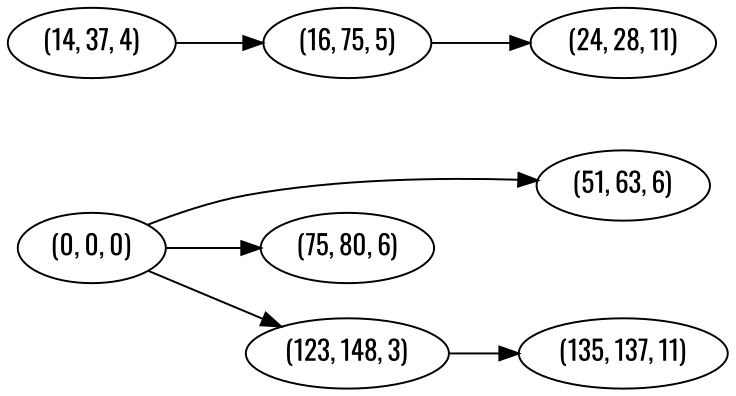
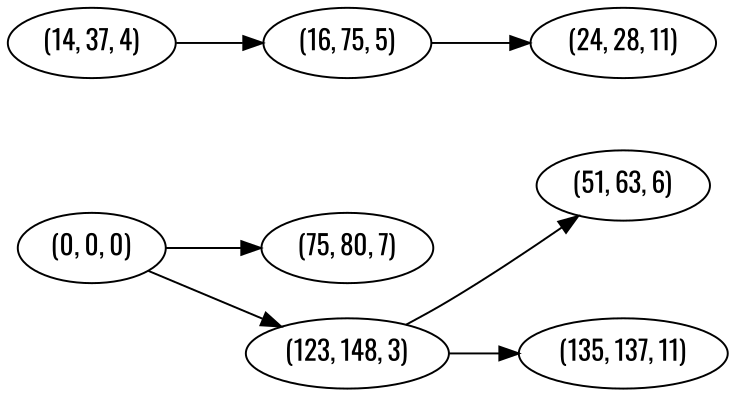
edge "(0, 0, 0)" -> "(51, 63, 6)": now "(123, 148, 3)" -> "(51, 63, 6)"
node "(75, 80, 6)": label "(75, 80, 6)" -> "(75, 80, 7)"
